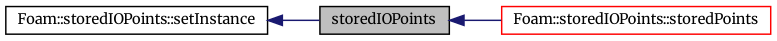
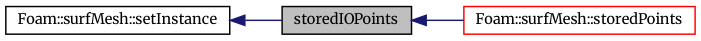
node "Foam::storedIOPoints::setInstance": label "Foam::storedIOPoints::setInstance" -> "Foam::surfMesh::setInstance"
node "Foam::storedIOPoints::storedPoints": label "Foam::storedIOPoints::storedPoints" -> "Foam::surfMesh::storedPoints"
